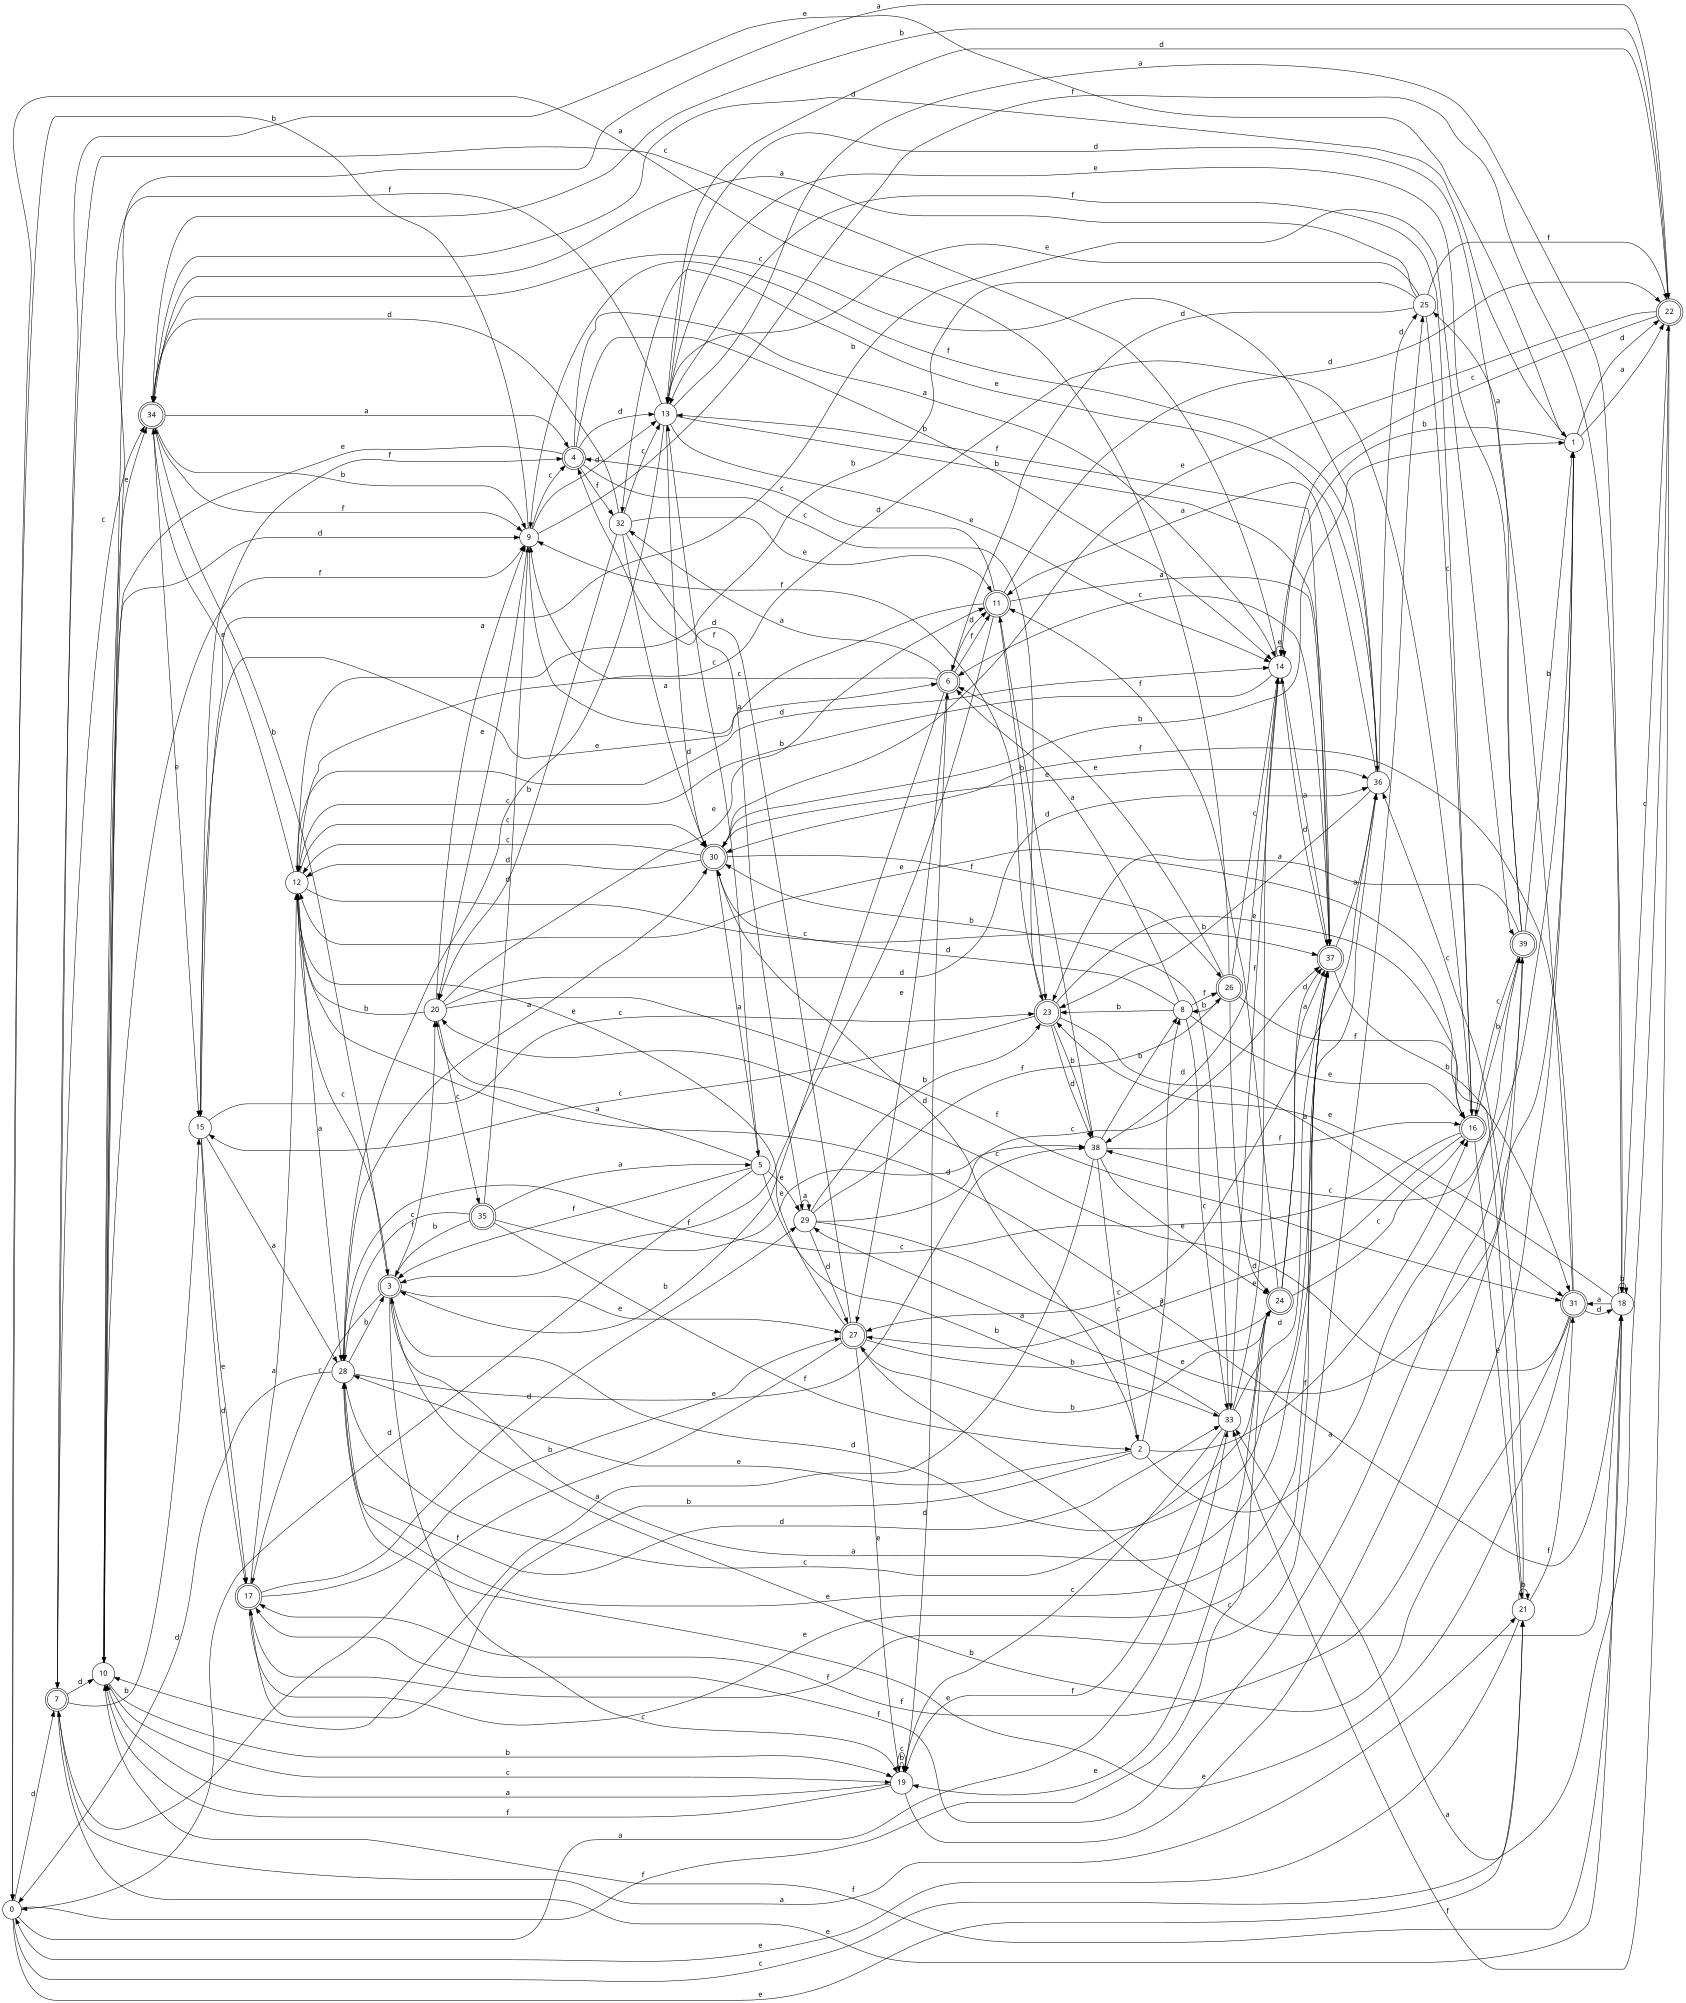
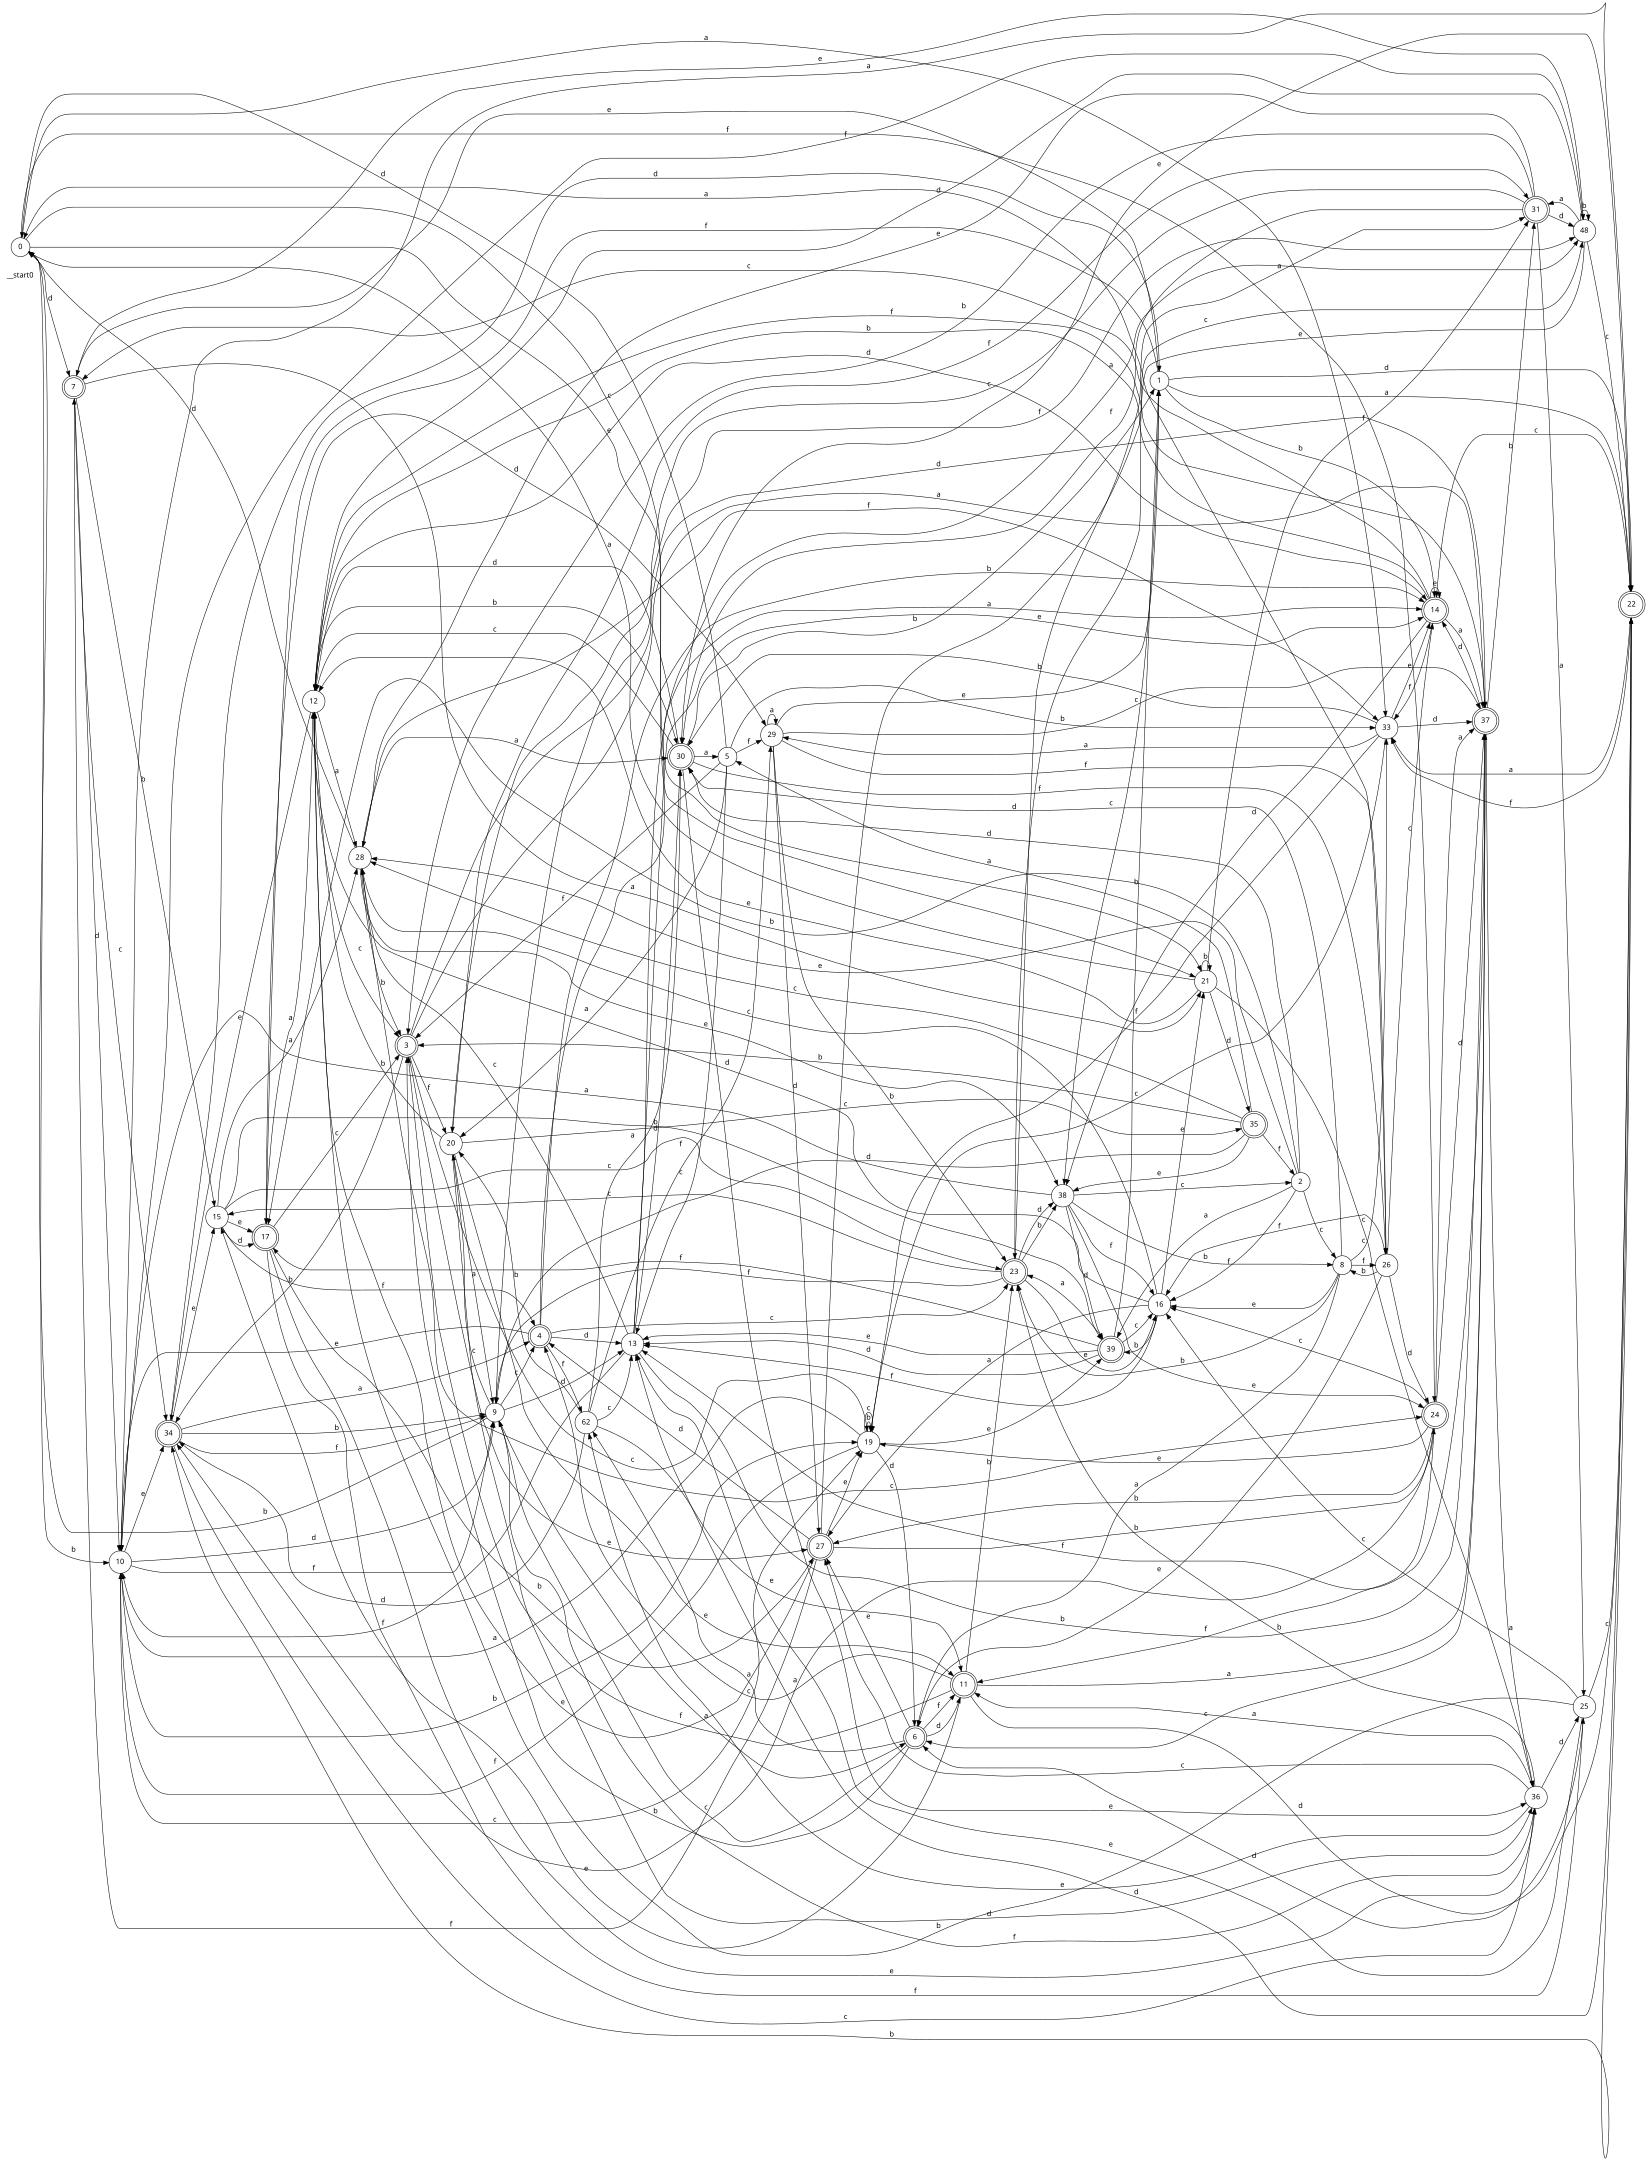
edge "25" -> "34": now "24" -> "34"
edge "25" -> "22": label "f" -> "c"
node "__start0": added
node "32": label "32" -> "62"
node "14": shape circle -> doublecircle
edge "9" -> "20": label "e" -> "c"
edge "12" -> "30": label "c" -> "b"
edge "38" -> "11": now "38" -> "39"
edge "0" -> "10": added, label "b"
edge "12" -> "37": label "c" -> "f"
node "26": shape doublecircle -> circle
edge "21" -> "35": added, label "d"
node "16": shape doublecircle -> circle
edge "5" -> "29": label "e" -> "f"
node "18": label "18" -> "48"
edge "3" -> "17": reversed
edge "28" -> "33": label "d" -> "f"
edge "37" -> "28": removed, label "e"
edge "21" -> "0": label "e" -> "a"
